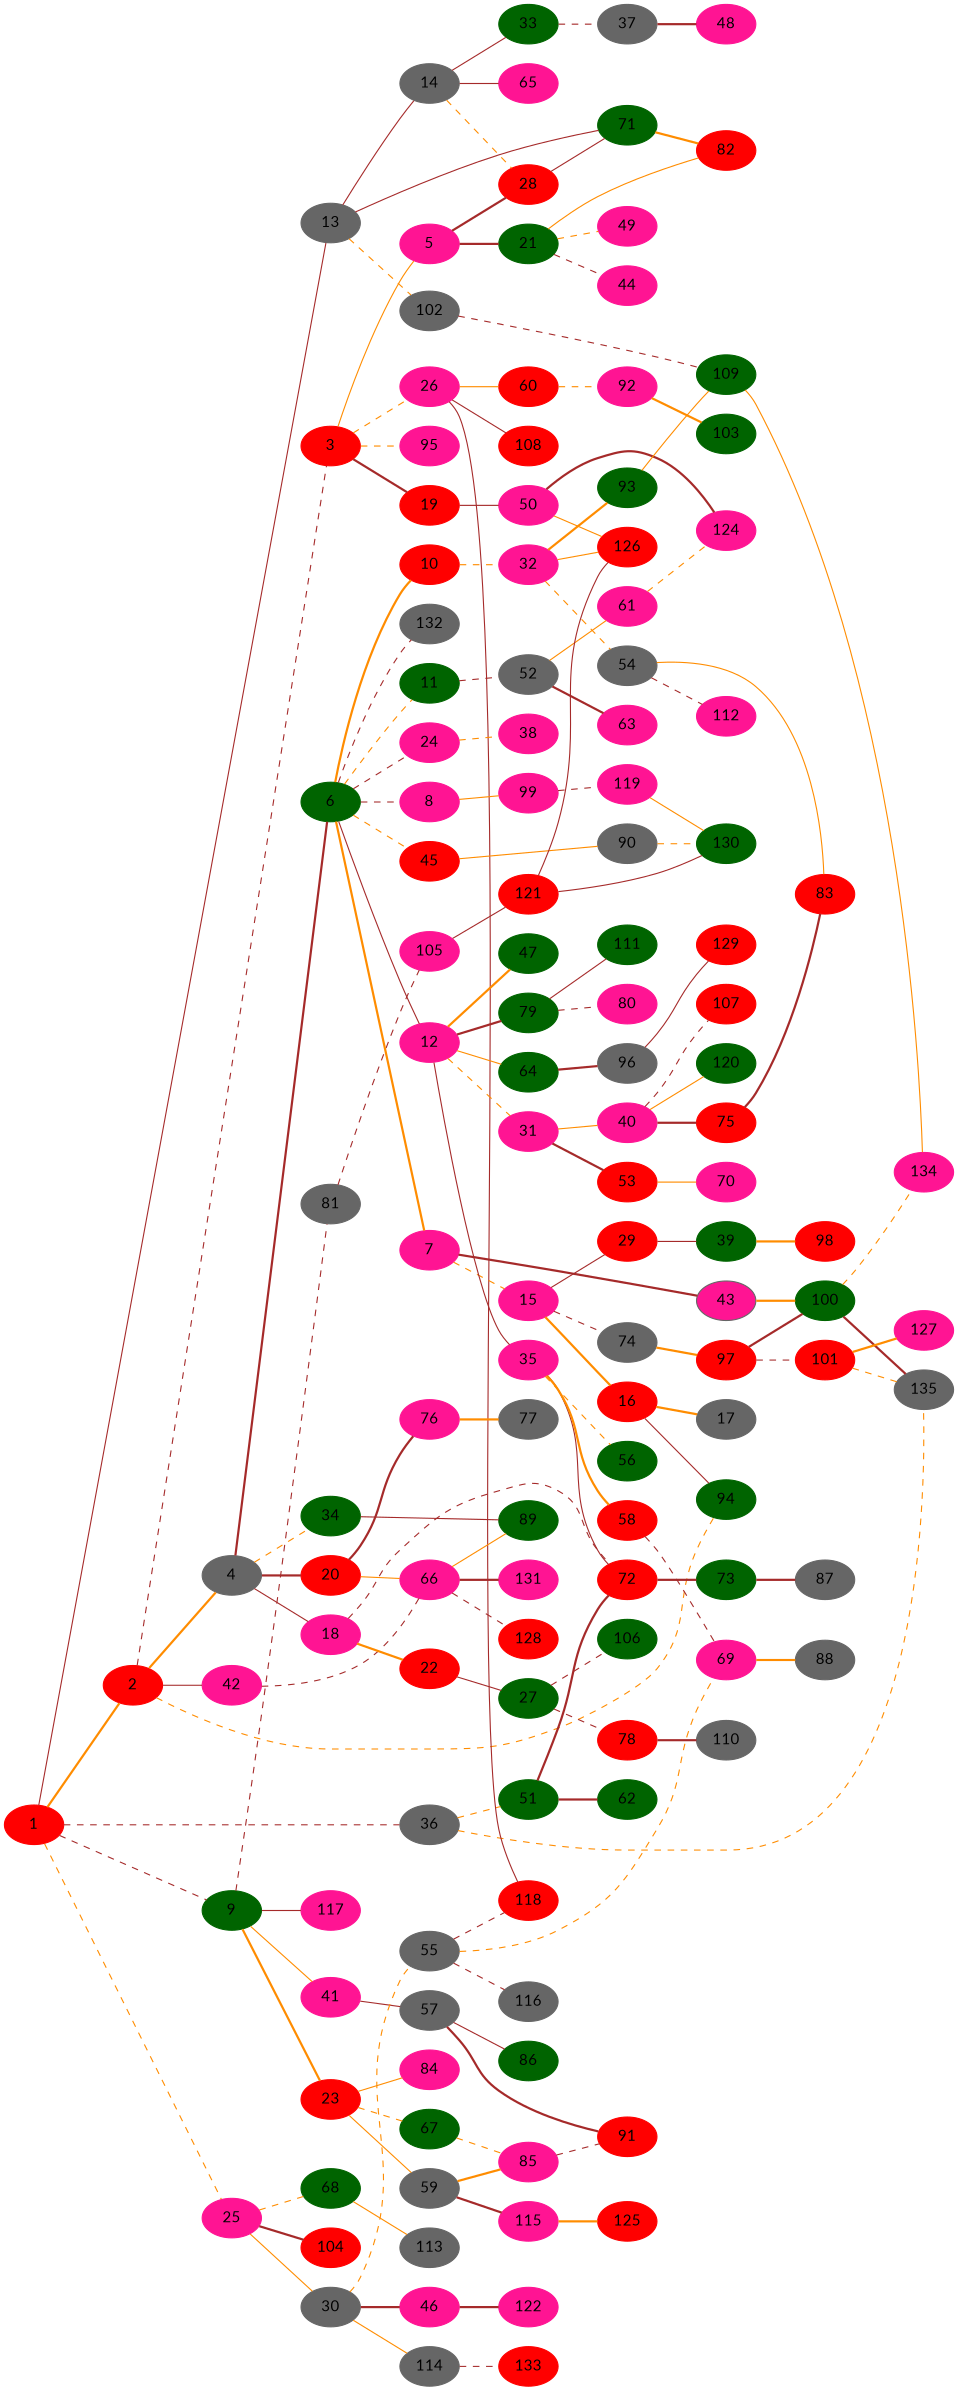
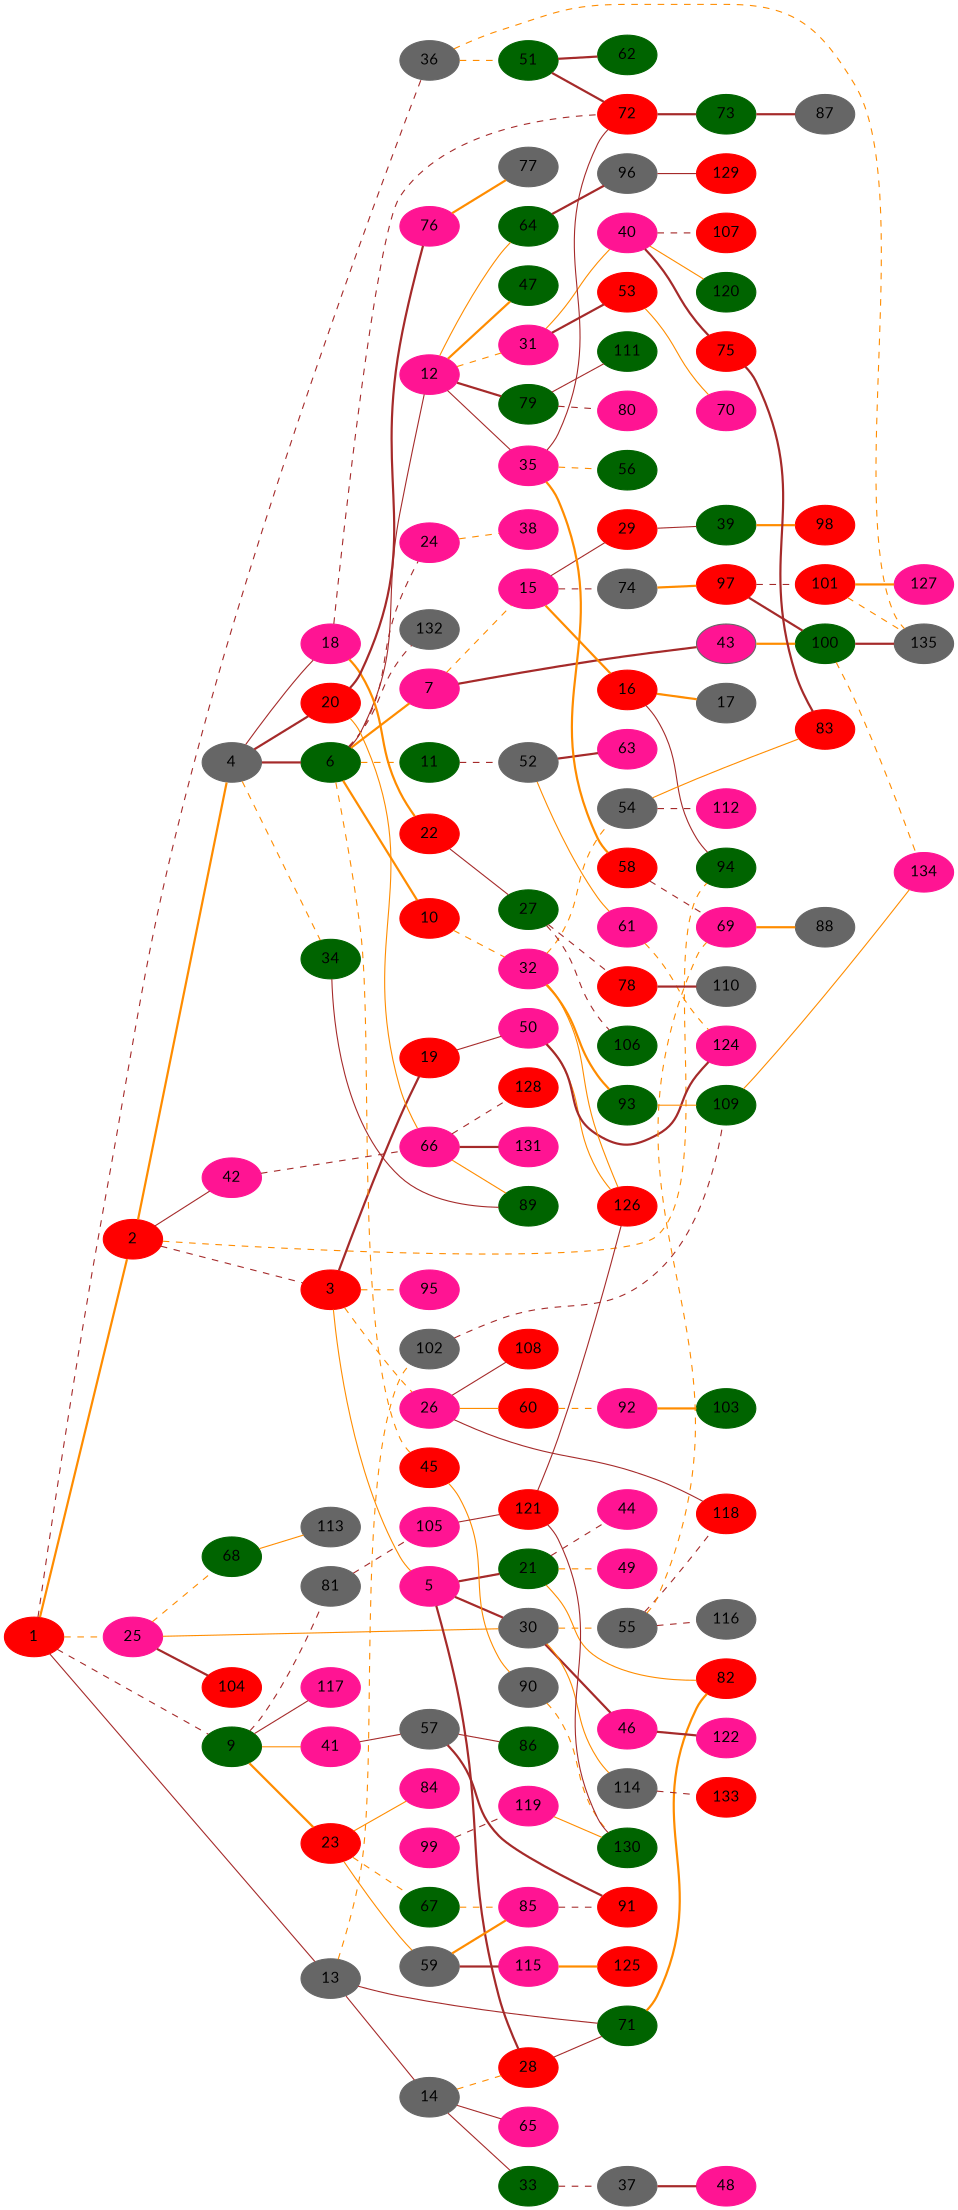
node "8": removed
edge "5" -- "30": added
